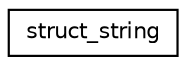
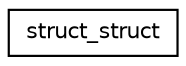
node "struct_string": label "struct_string" -> "struct_struct"
